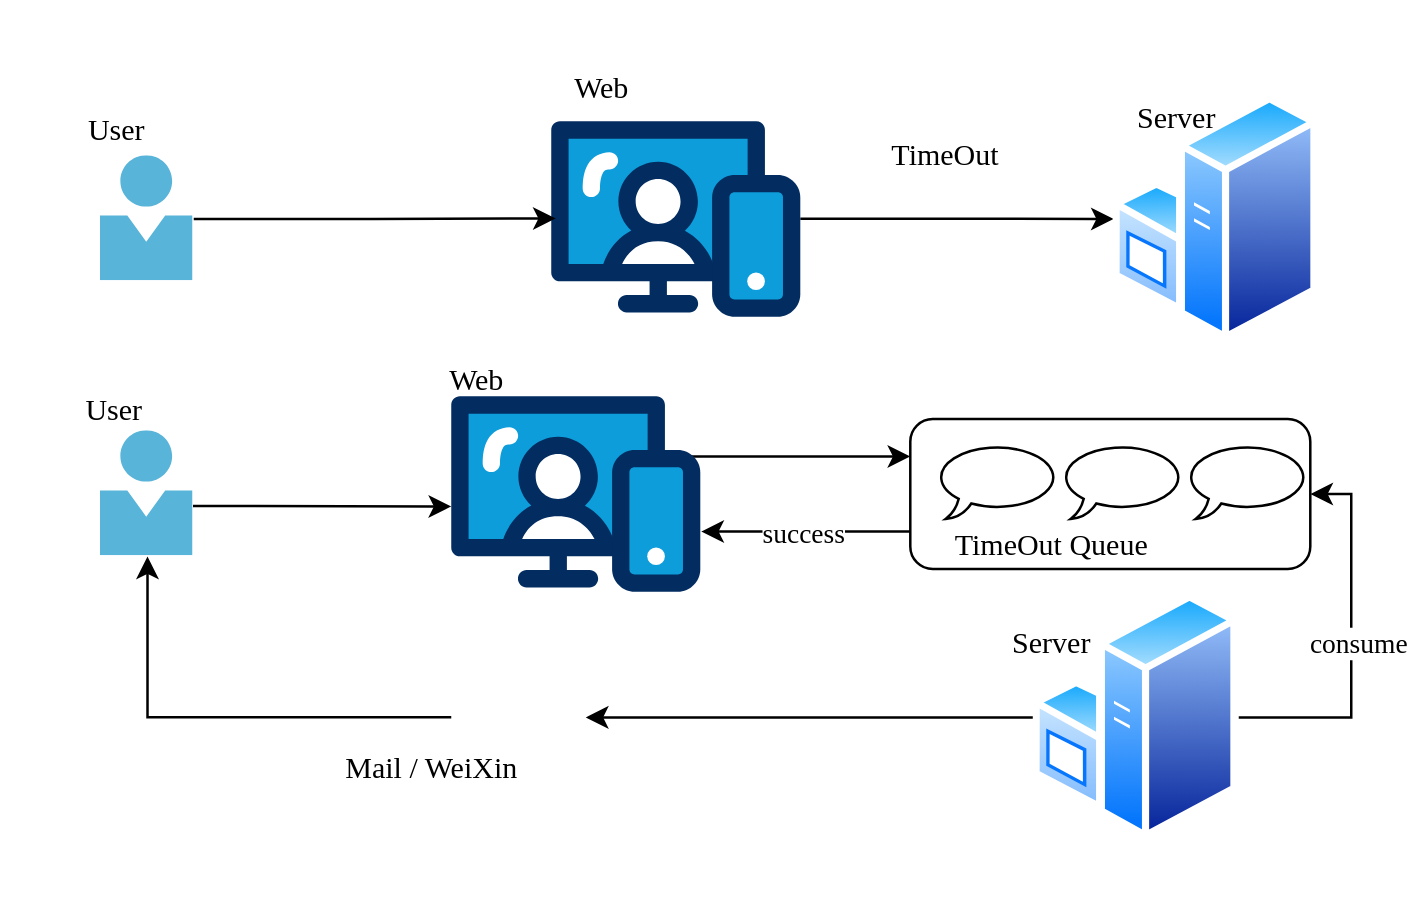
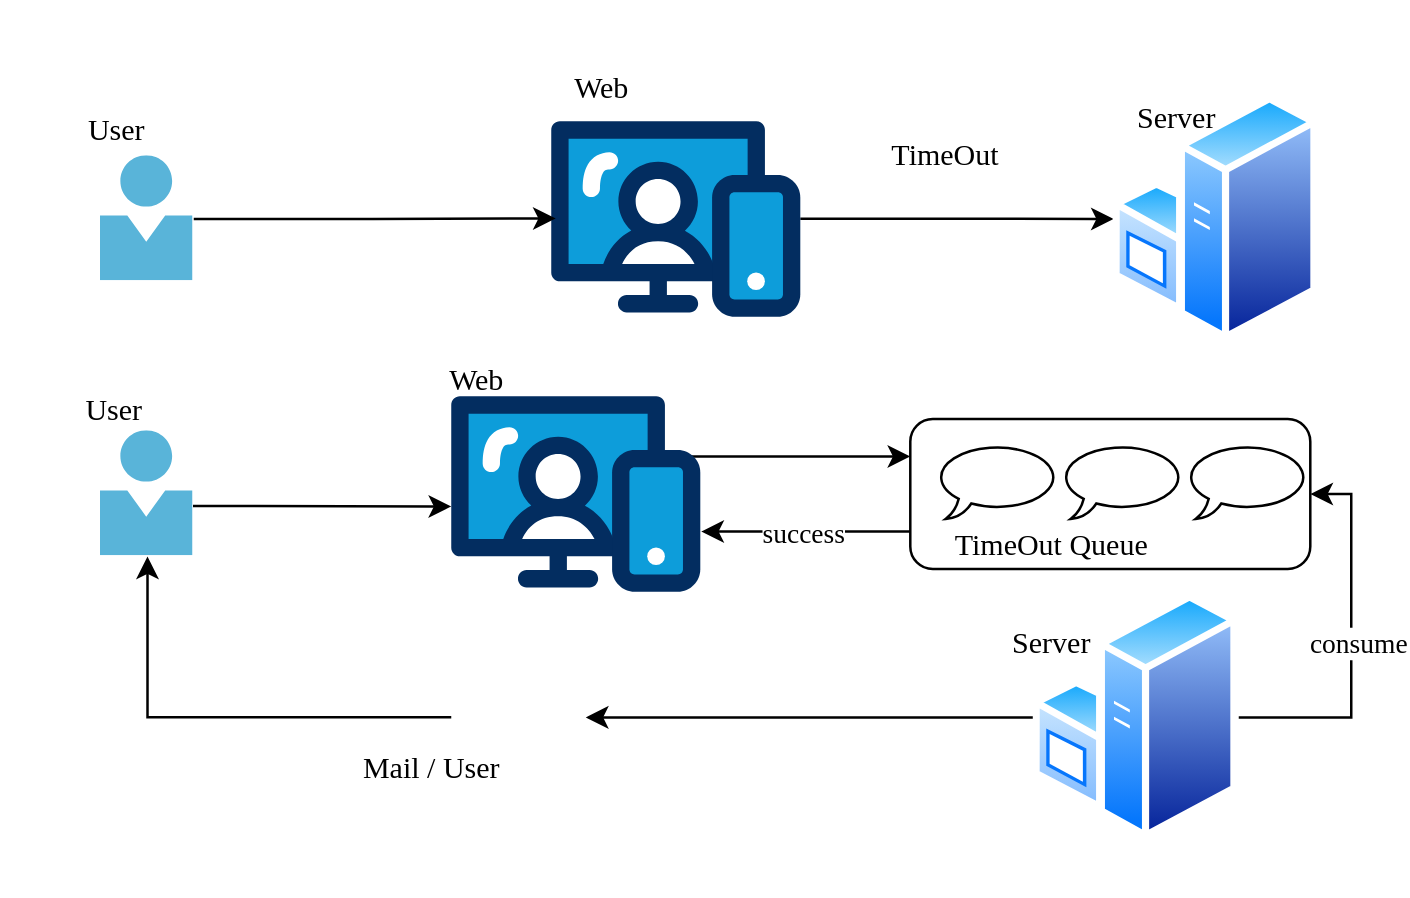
node "Mail / WeiXin": label "Mail / WeiXin" -> "Mail / User"
